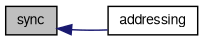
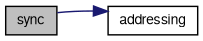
edge "addressing" -> "sync": reversed
